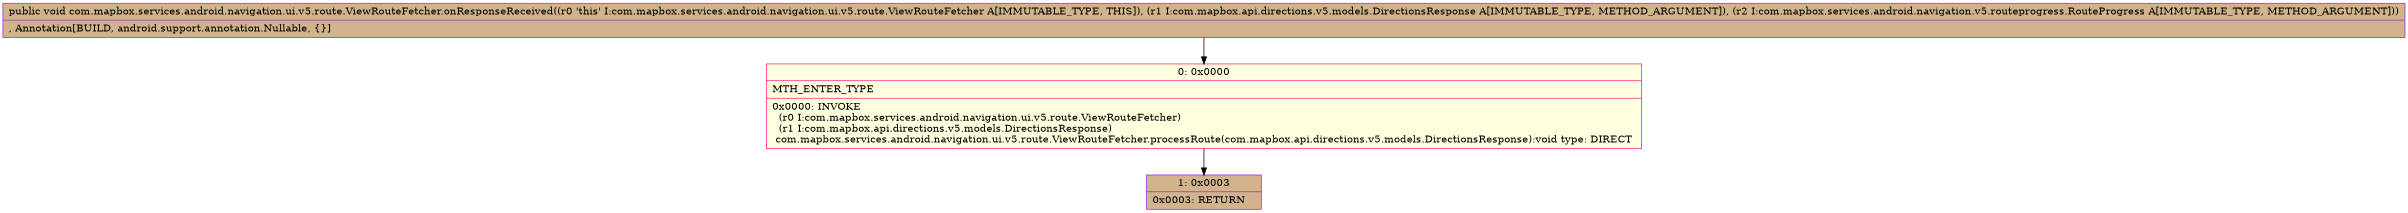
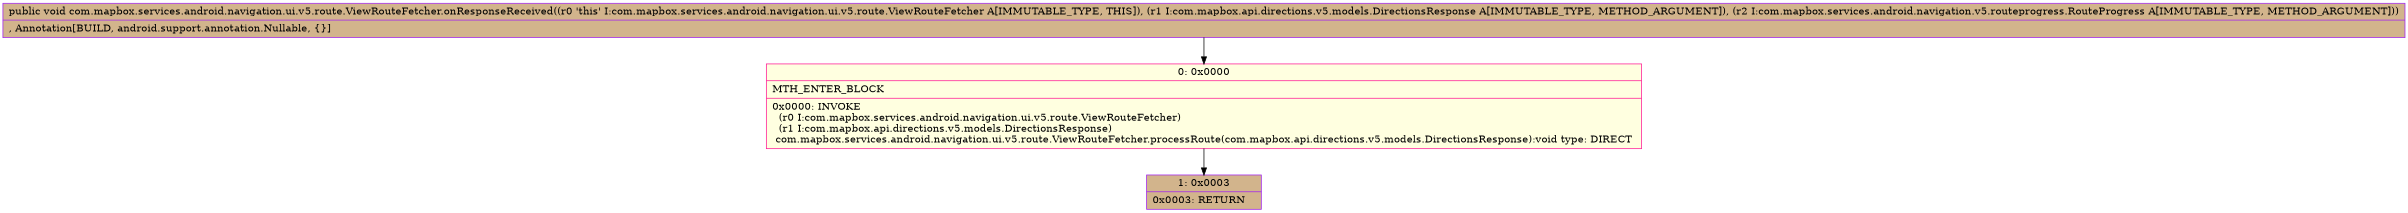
node "0: 0x0000": text "MTH_ENTER_TYPE" -> "MTH_ENTER_BLOCK"
